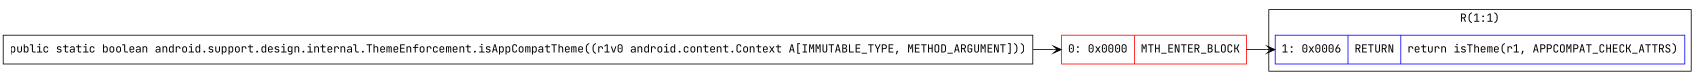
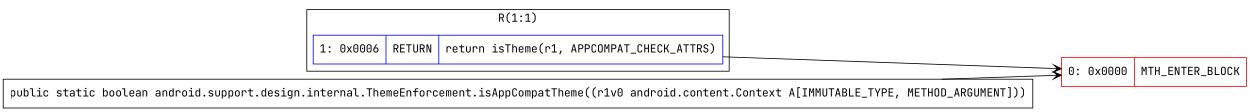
edge "0: 0x0000" -> "1: 0x0006": reversed
